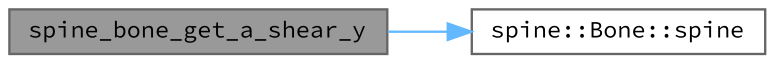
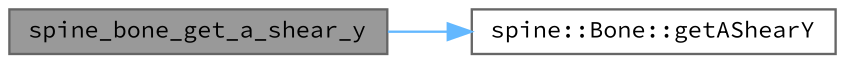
node "spine::Bone::spine": label "spine::Bone::spine" -> "spine::Bone::getAShearY"
